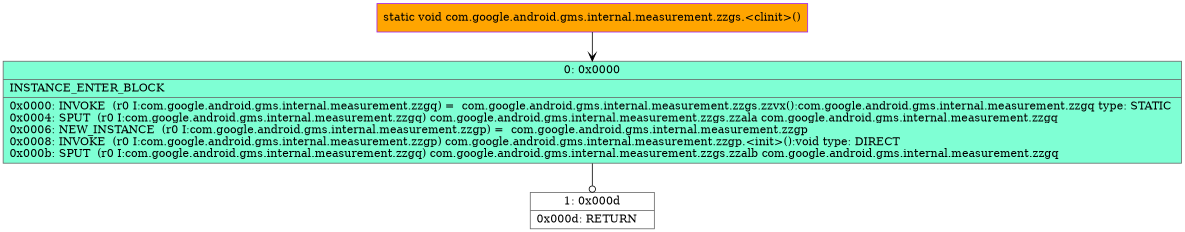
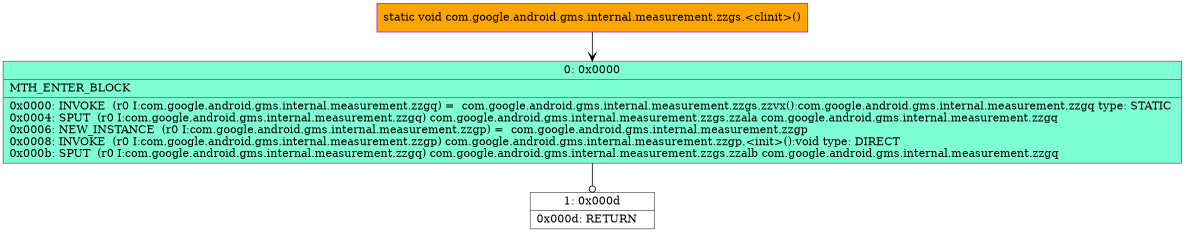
node "0: 0x0000": text "INSTANCE_ENTER_BLOCK" -> "MTH_ENTER_BLOCK"
